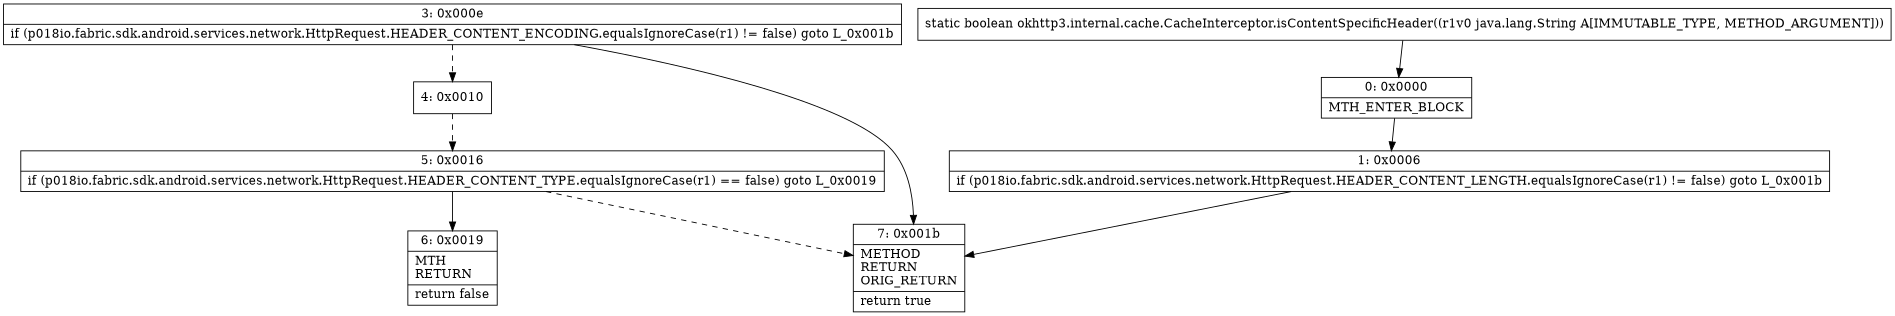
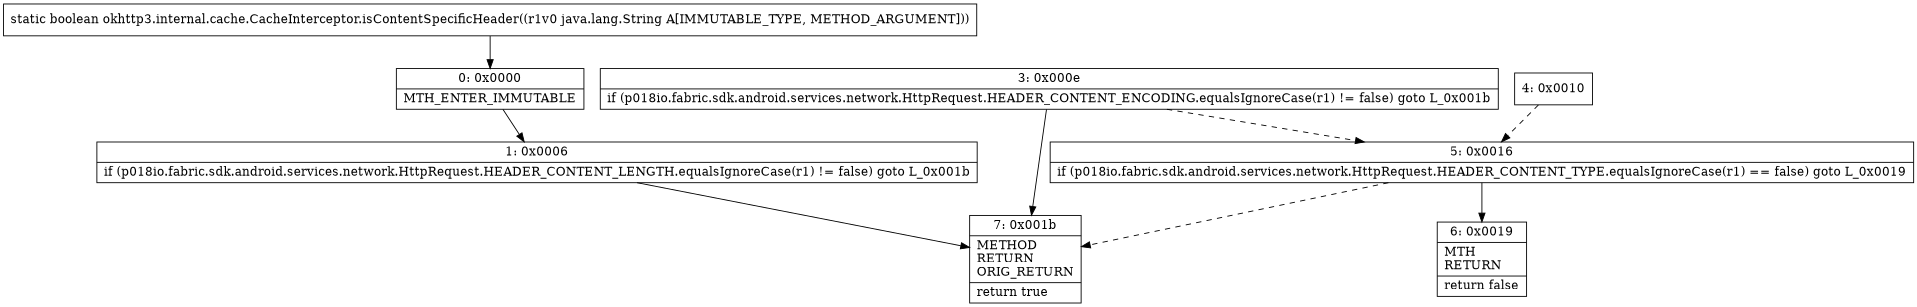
edge "3: 0x000e" -> "4: 0x0010": now "3: 0x000e" -> "5: 0x0016"
node "0: 0x0000": text "MTH_ENTER_BLOCK" -> "MTH_ENTER_IMMUTABLE"
